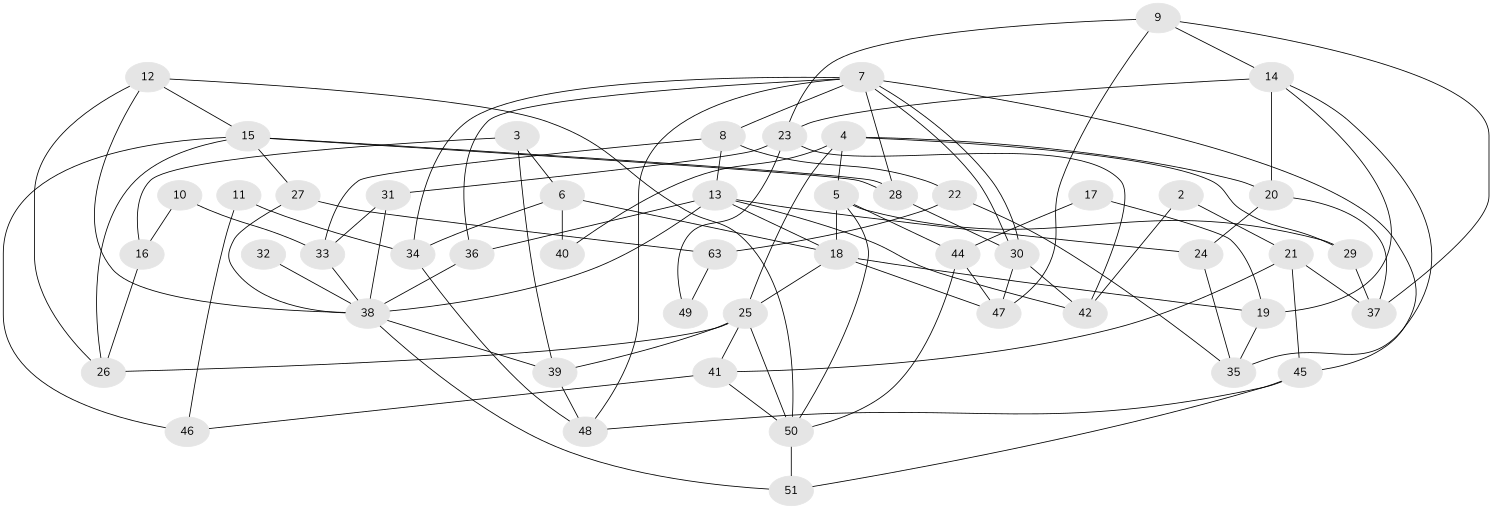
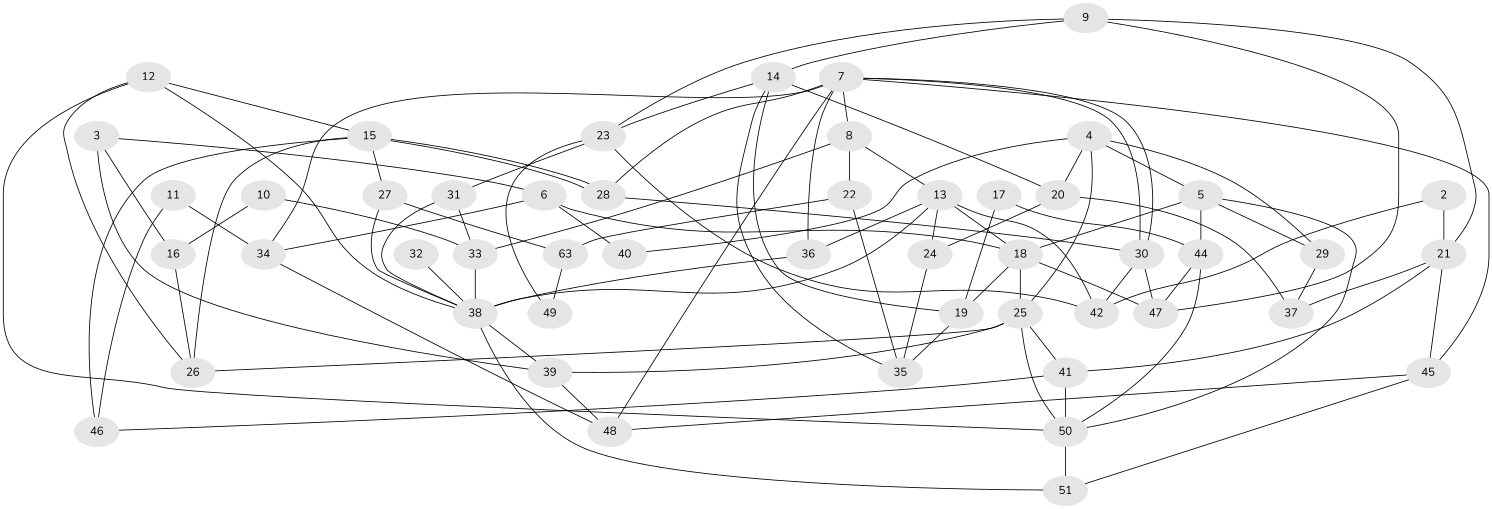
edge "9" -- "37": now "9" -- "21"
